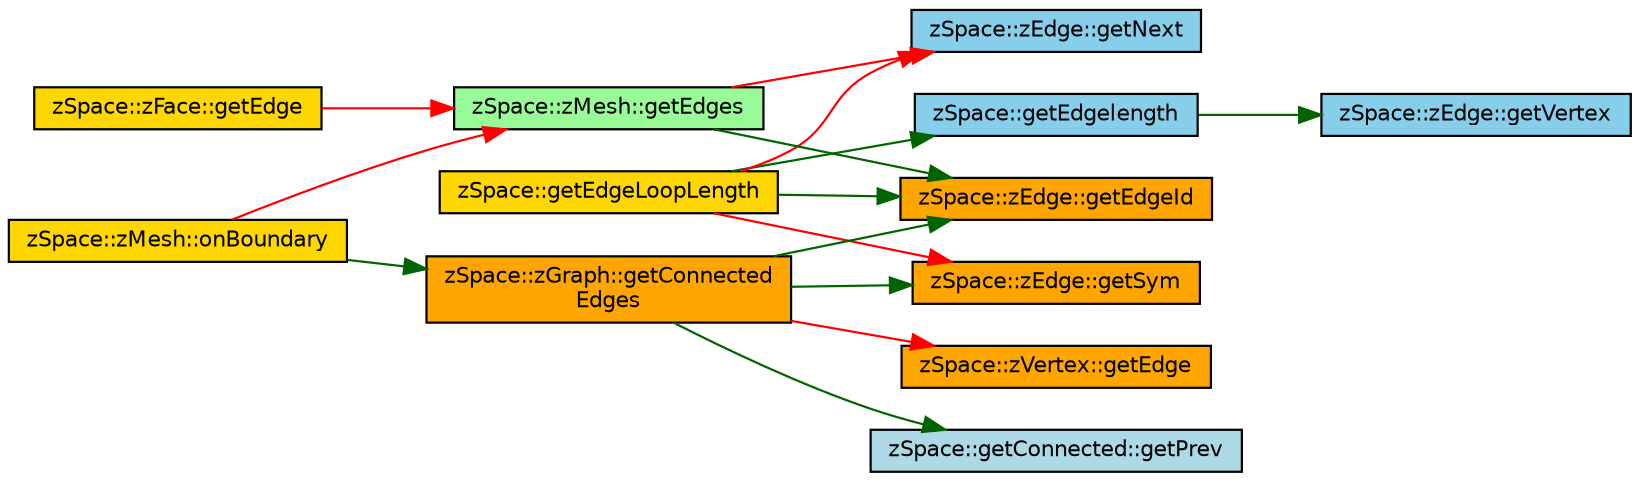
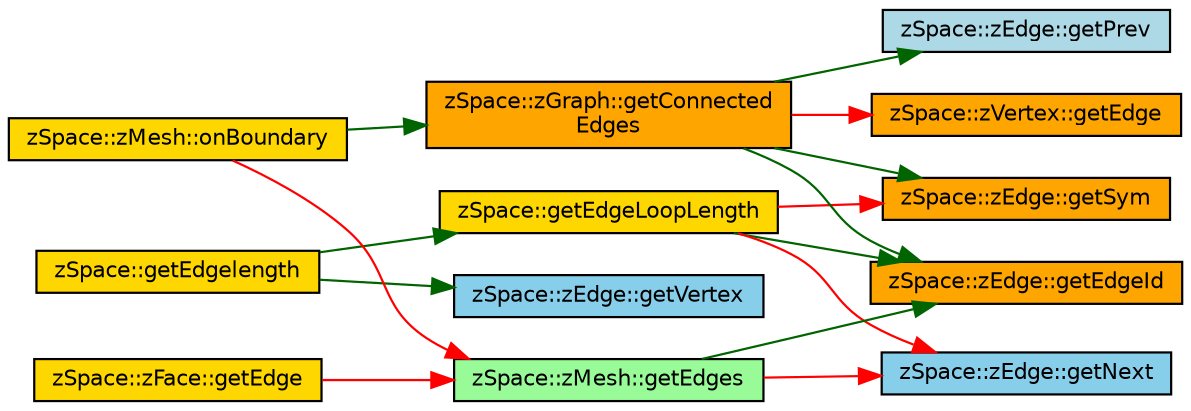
node "zSpace::getEdgelength": fillcolor skyblue -> gold
edge "zSpace::getEdgeLoopLength" -> "zSpace::getEdgelength": reversed
node "zSpace::getConnected::getPrev": label "zSpace::getConnected::getPrev" -> "zSpace::zEdge::getPrev"
